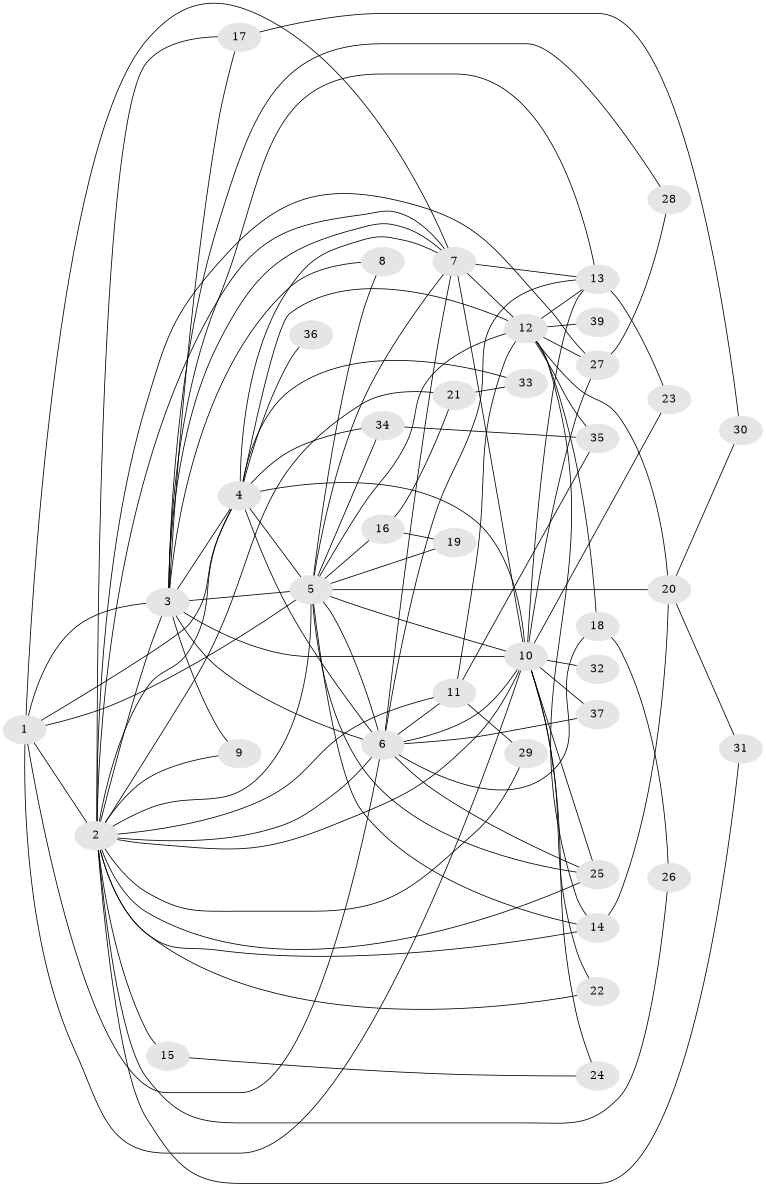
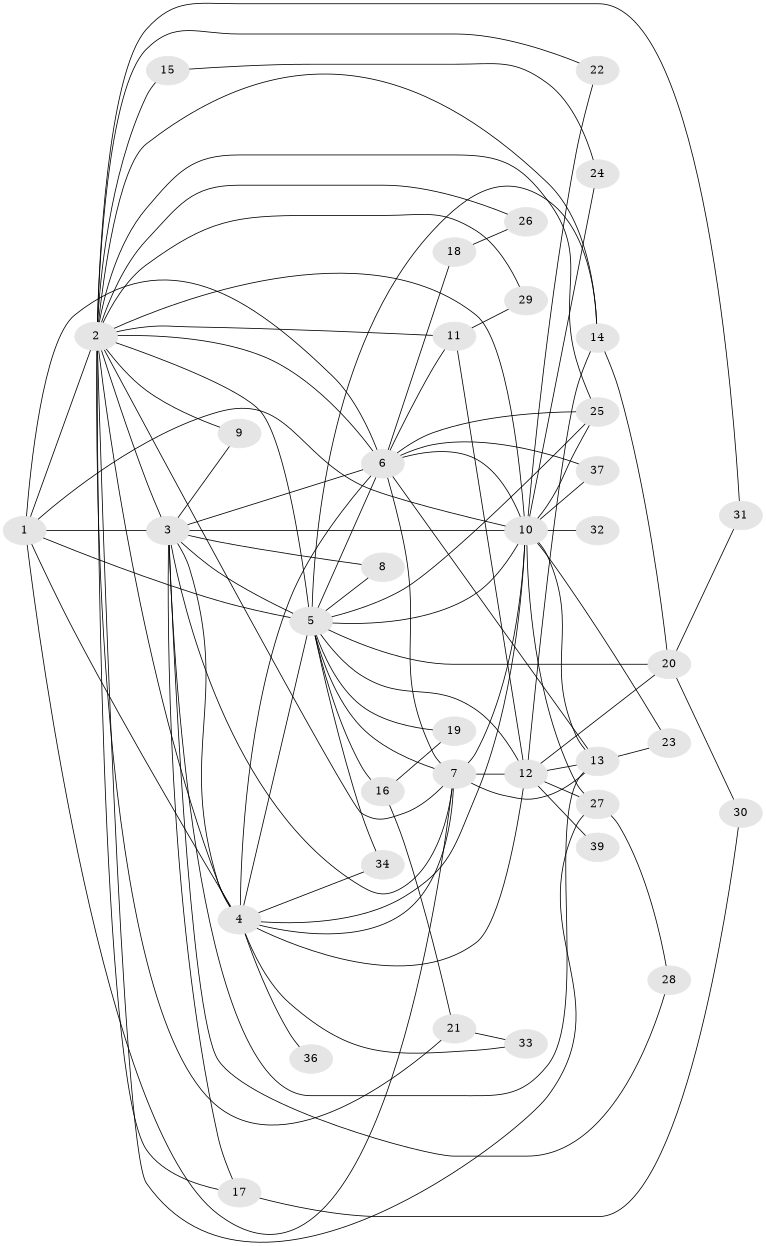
node "35": removed
edge "12" -- "18": removed
